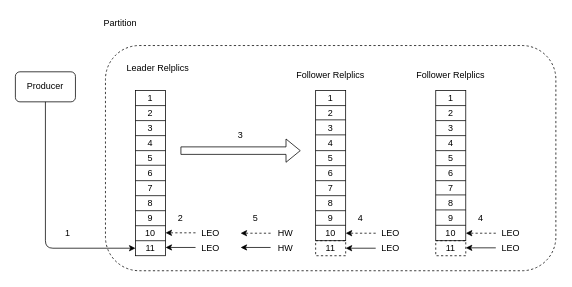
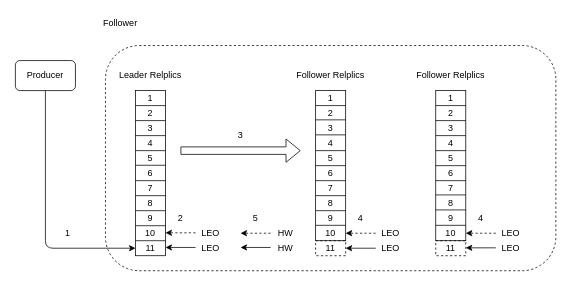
node "Partition": label "Partition" -> "Follower"
node "Leader Relplics": moved (158, 68) -> (150, 75)
node "Producer": moved (45, 87) -> (45, 75)
